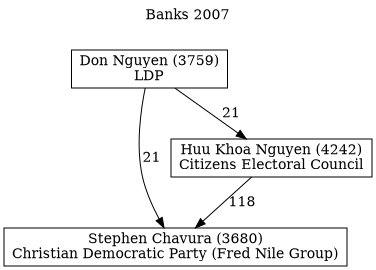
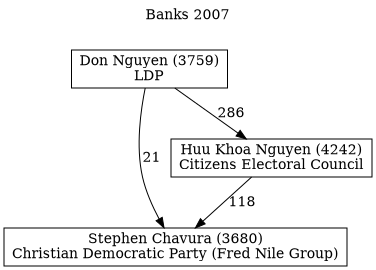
edge "Don Nguyen (3759) LDP" -> "Huu Khoa Nguyen (4242) Citizens Electoral Council": label "21" -> "286"
